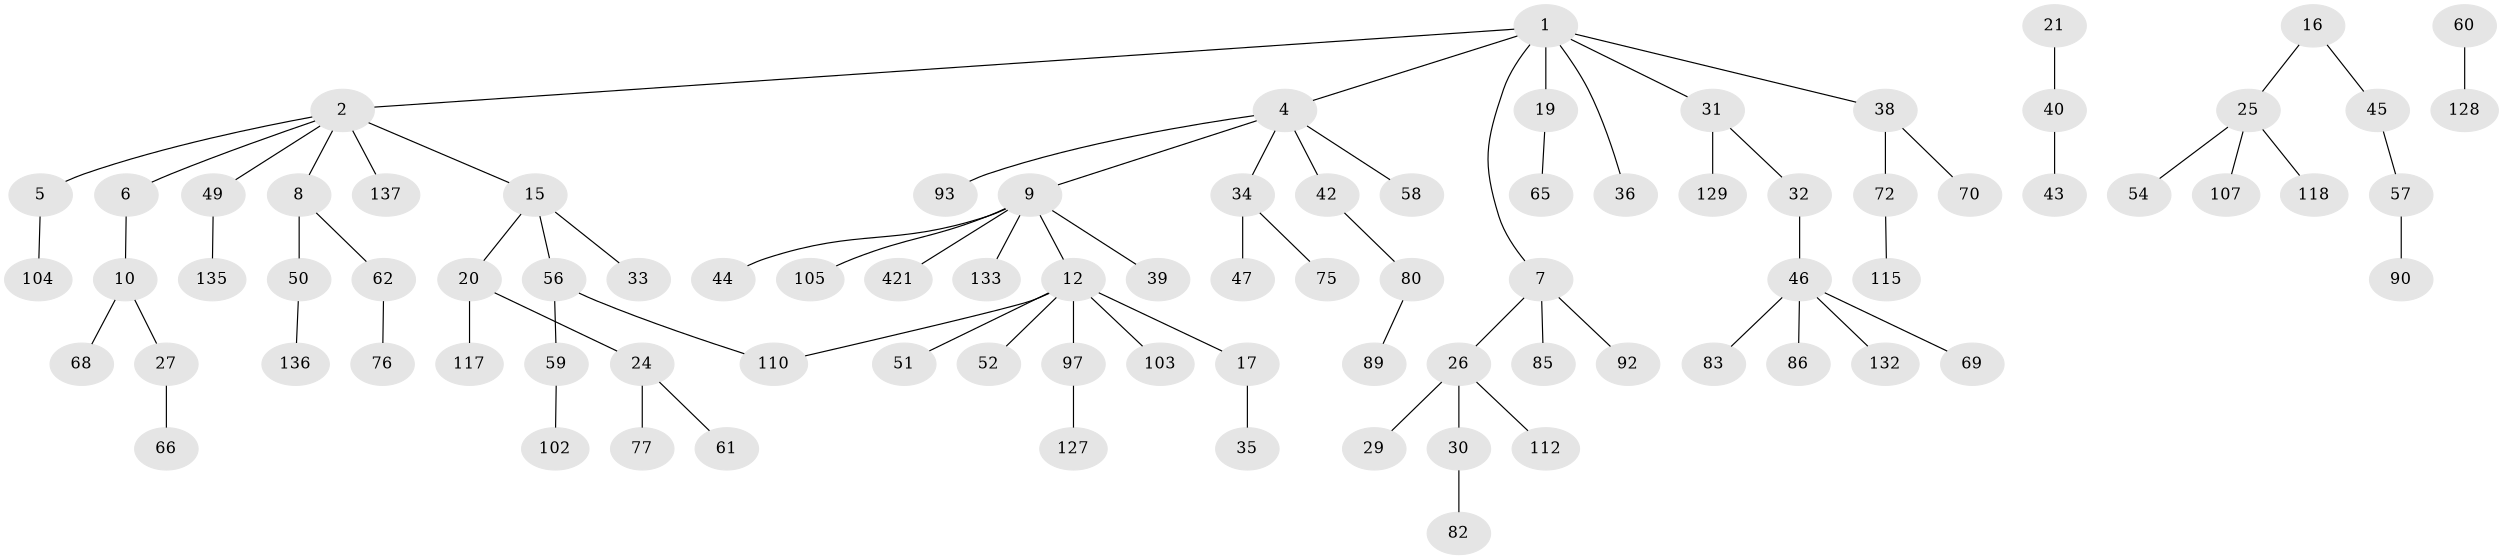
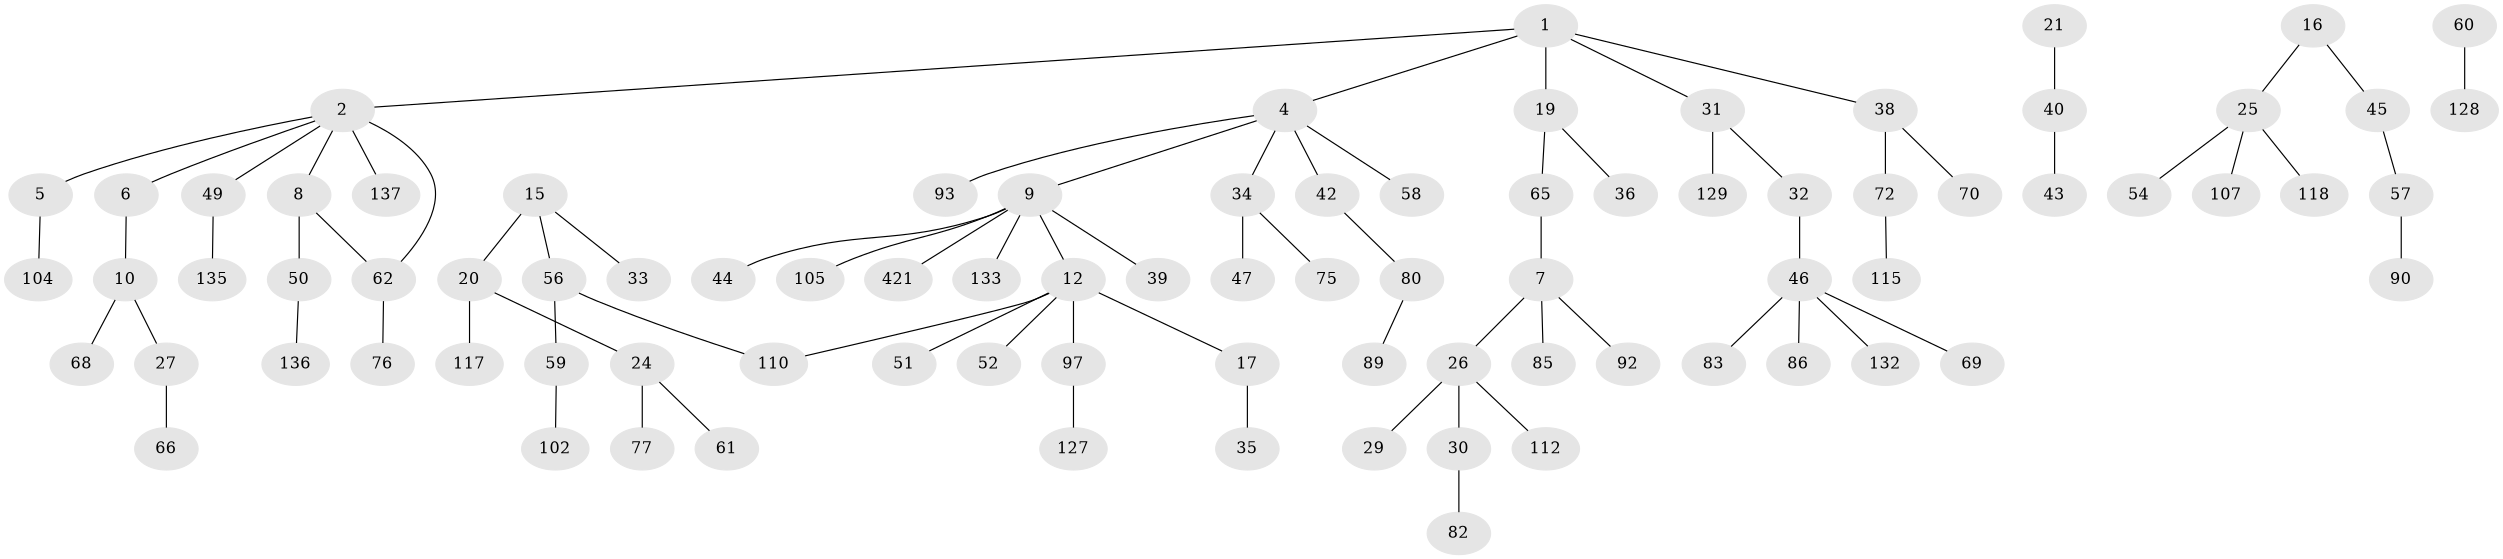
edge "1" -- "36": now "19" -- "36"
edge "1" -- "7": now "65" -- "7"
edge "2" -- "15": now "2" -- "62"
node "103": removed
